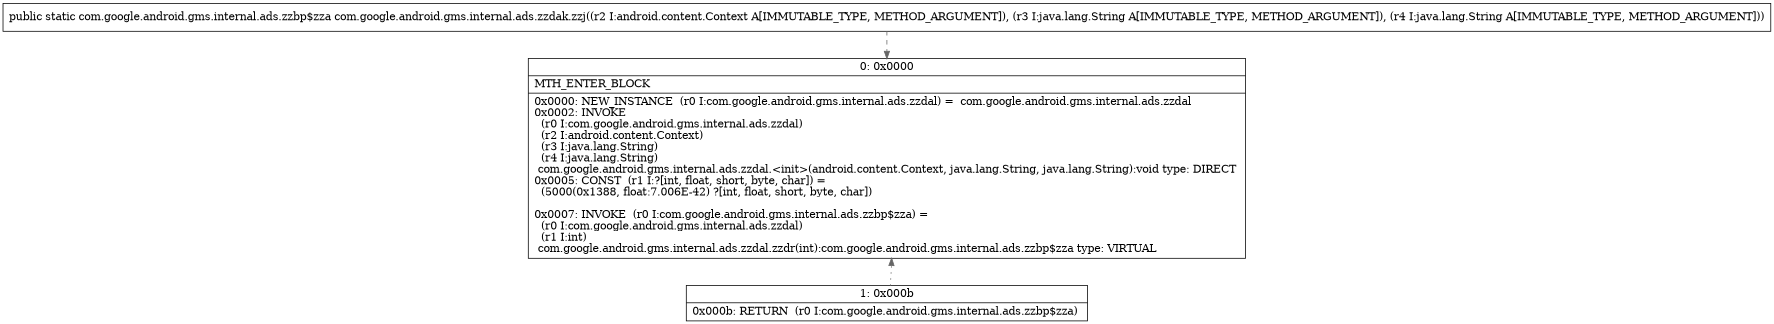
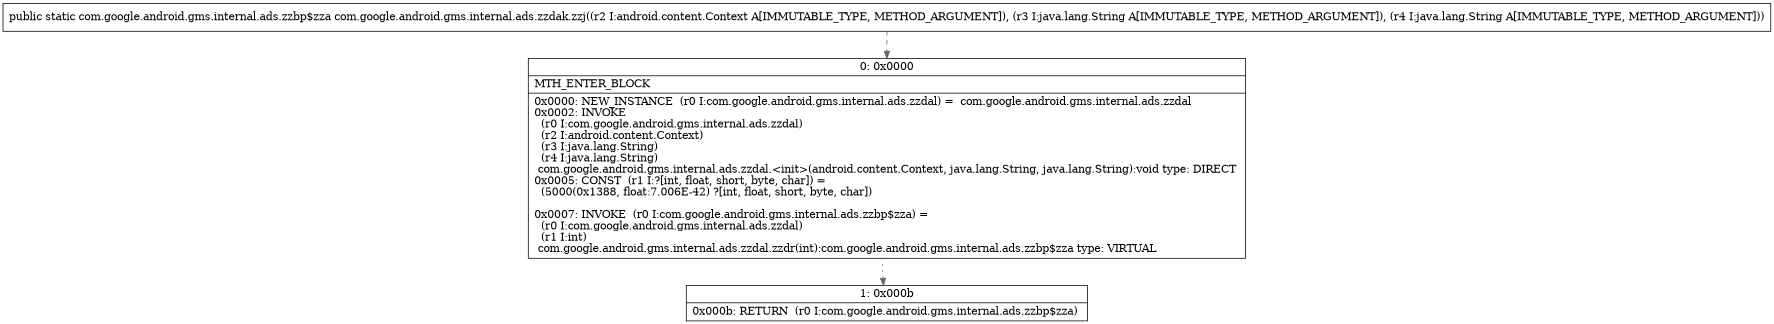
edge "1: 0x000b" -> "0: 0x0000": reversed
